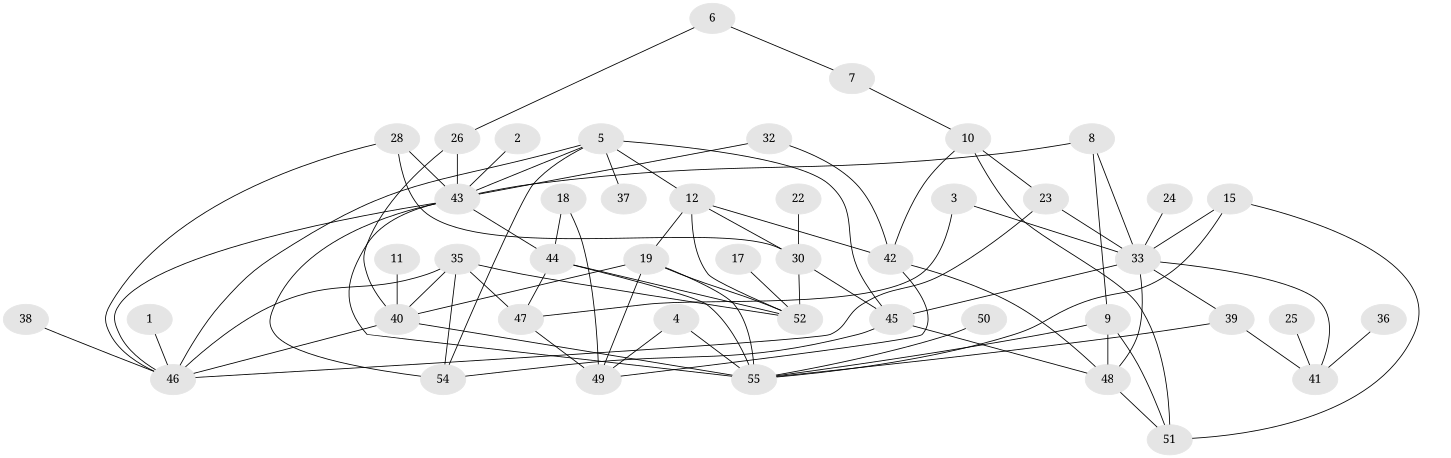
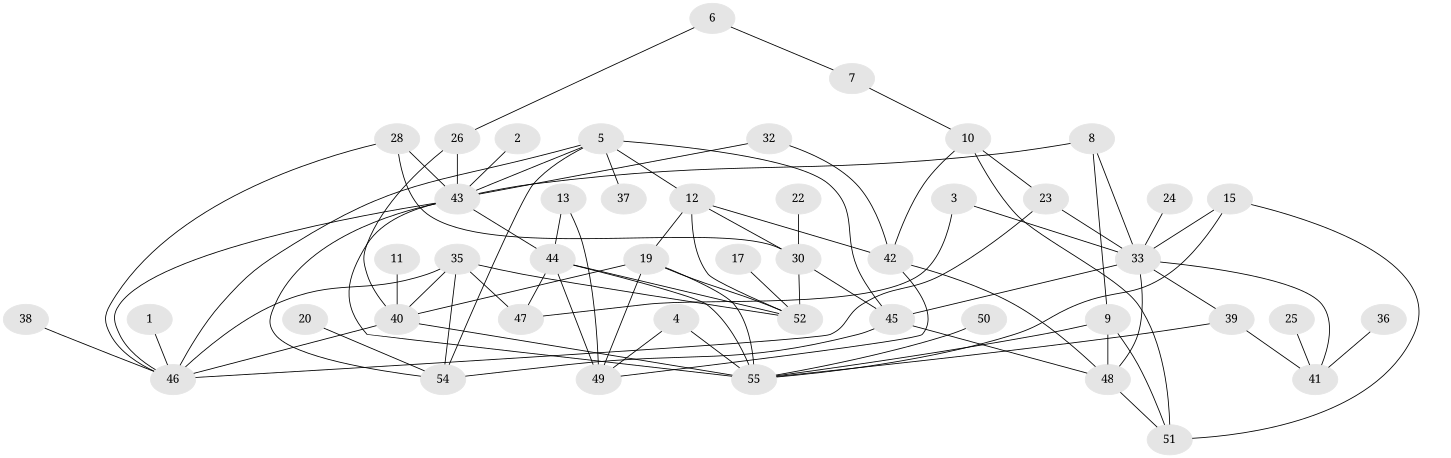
node "18": label "18" -> "13"
node "20": added
edge "47" -- "49": now "44" -- "49"
